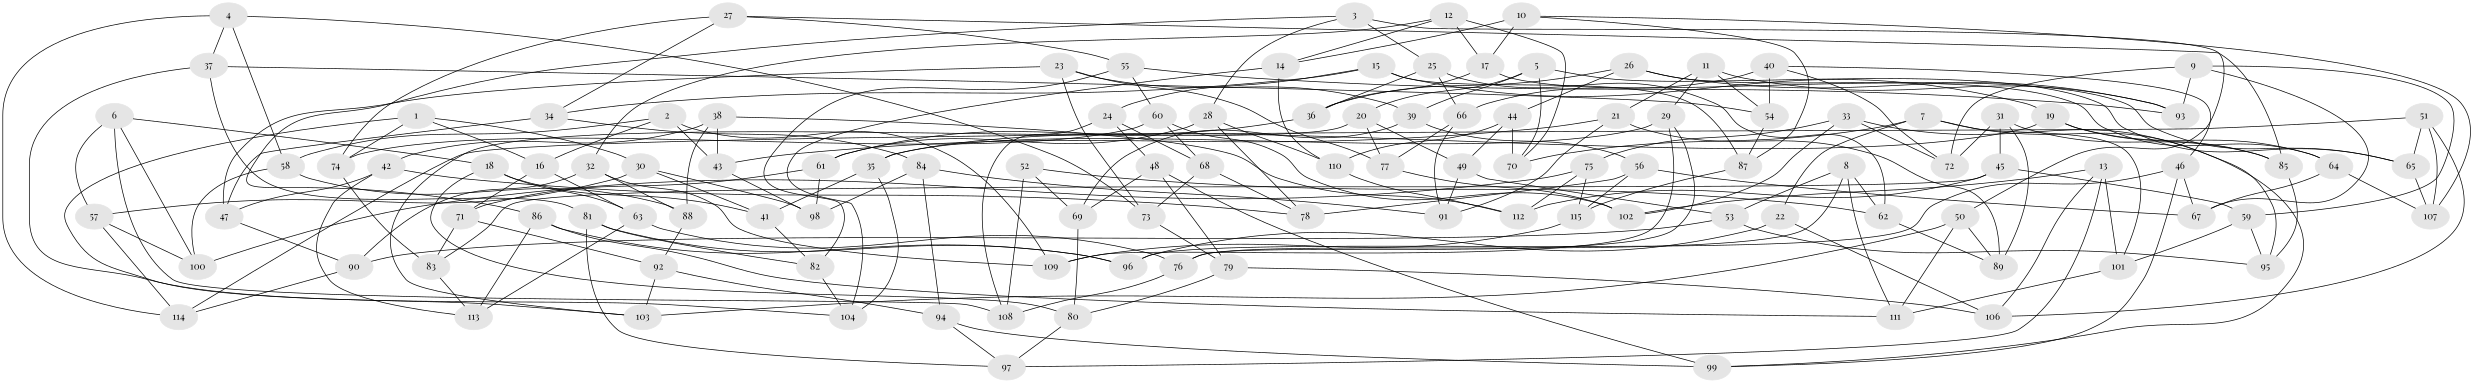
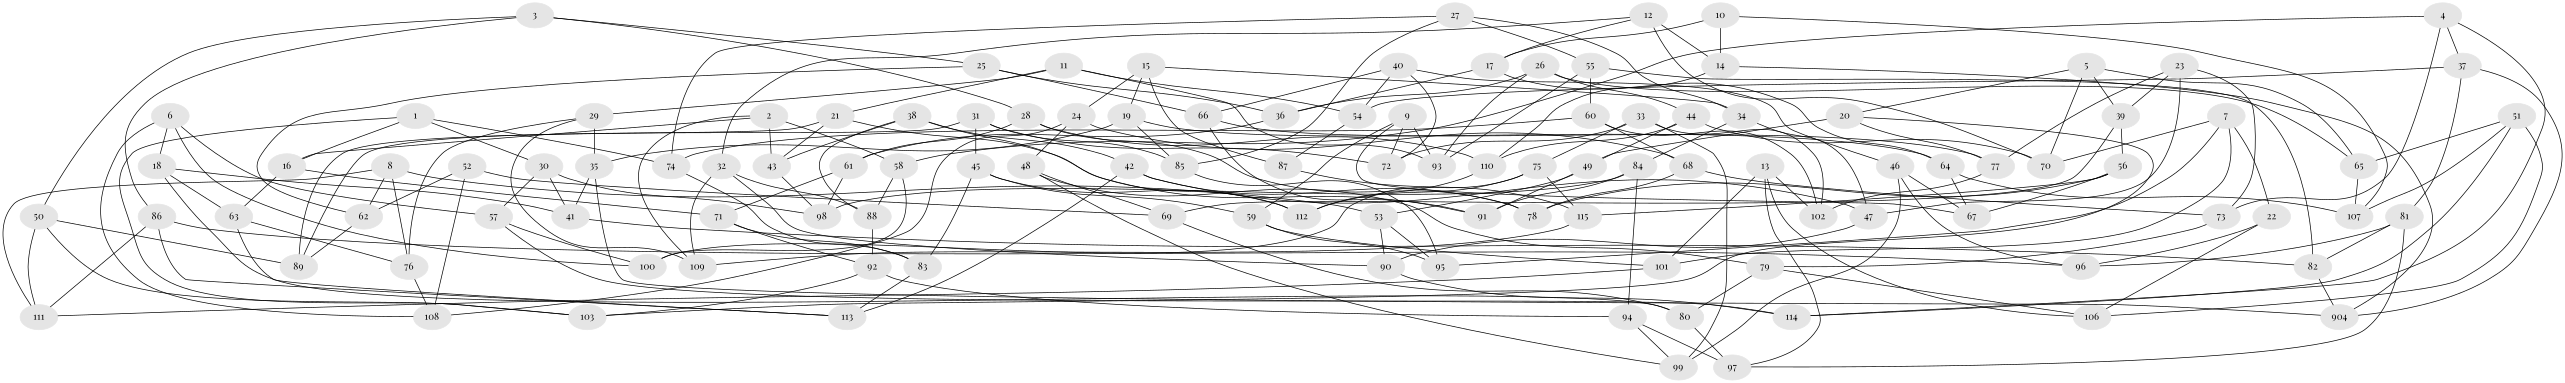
edge "10" -- "87": removed
node "104": label "104" -> "904"
